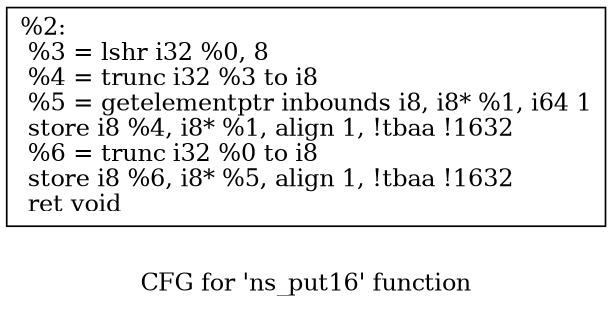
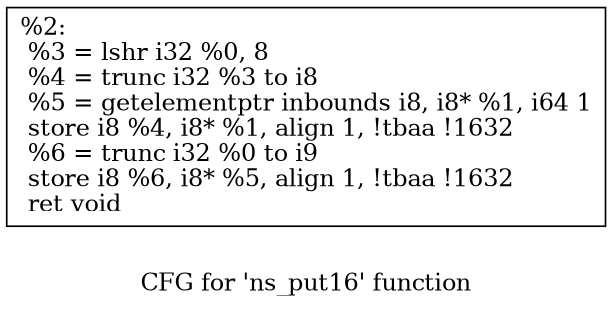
node "%2:": text "%6 = trunc i32 %0 to i8" -> "%6 = trunc i32 %0 to i9"
